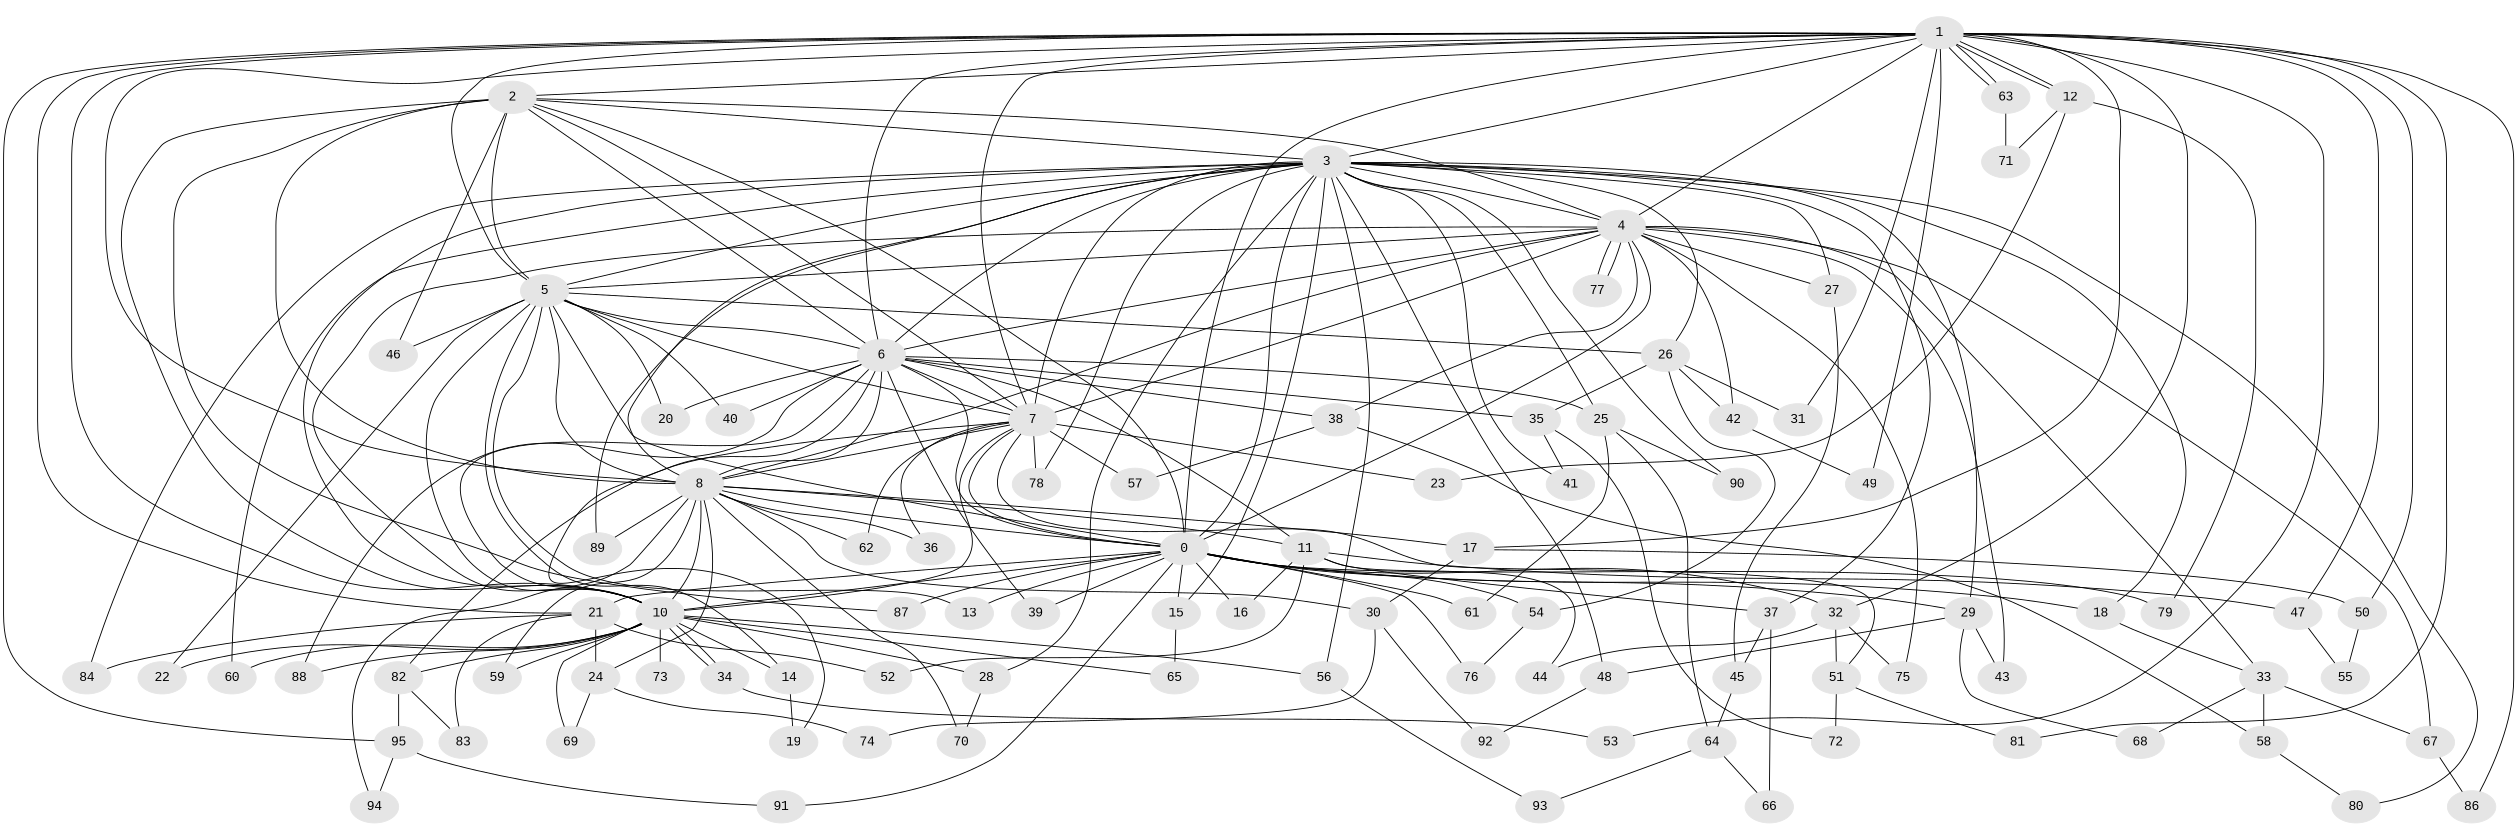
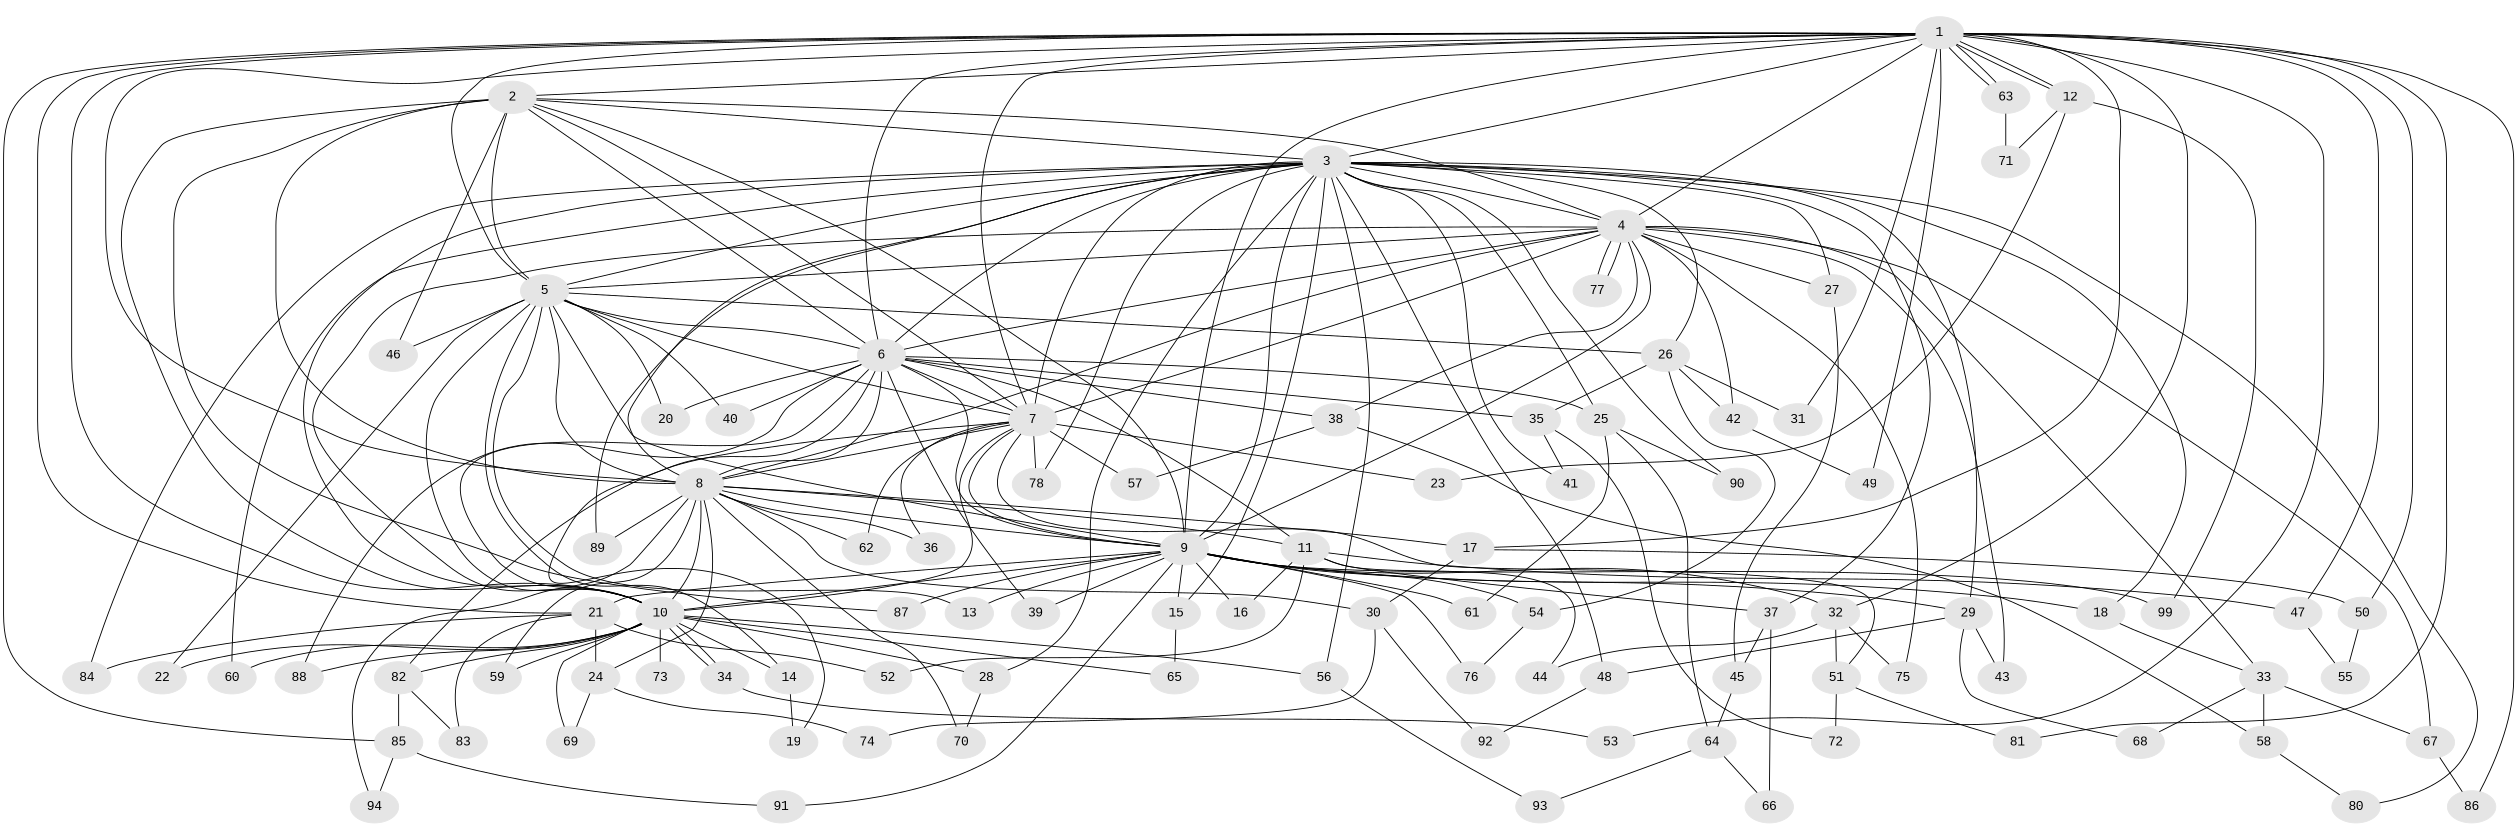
node "0": label "0" -> "9"
node "79": label "79" -> "99"
node "95": label "95" -> "85"
